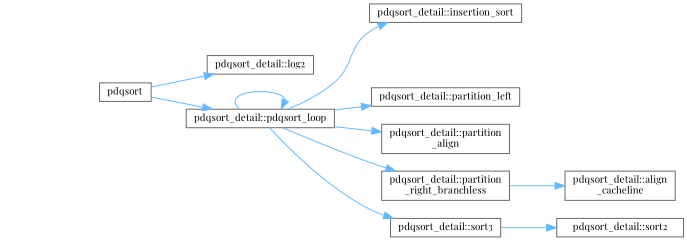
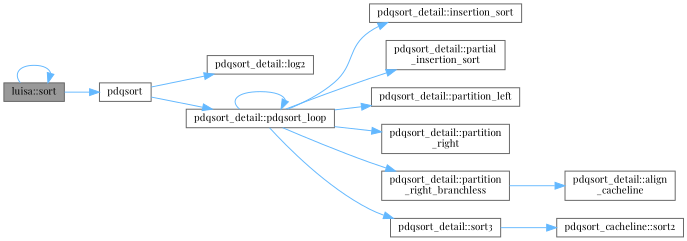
node "pdqsort_detail::partial _insertion_sort": added
node "luisa::sort": added
node "pdqsort_detail::partition _align": label "pdqsort_detail::partition _align" -> "pdqsort_detail::partition _right"
node "pdqsort_detail::sort2": label "pdqsort_detail::sort2" -> "pdqsort_cacheline::sort2"
